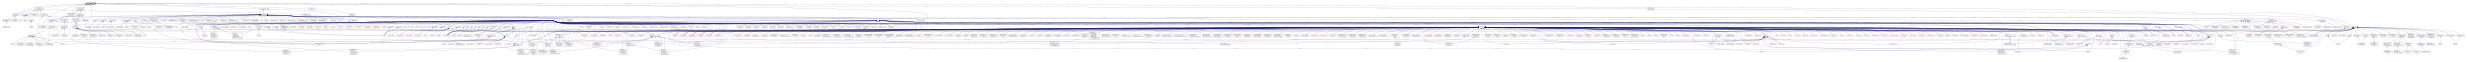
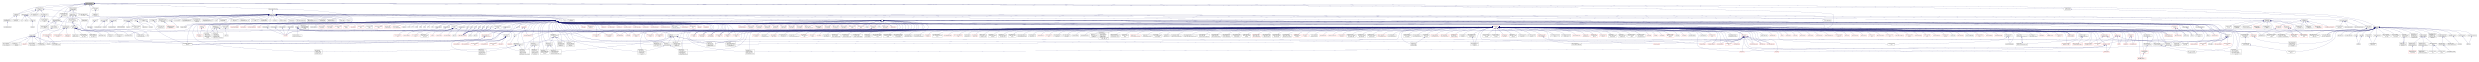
node "hpx::parcelset::parcelhandler ::put_parcel": added
